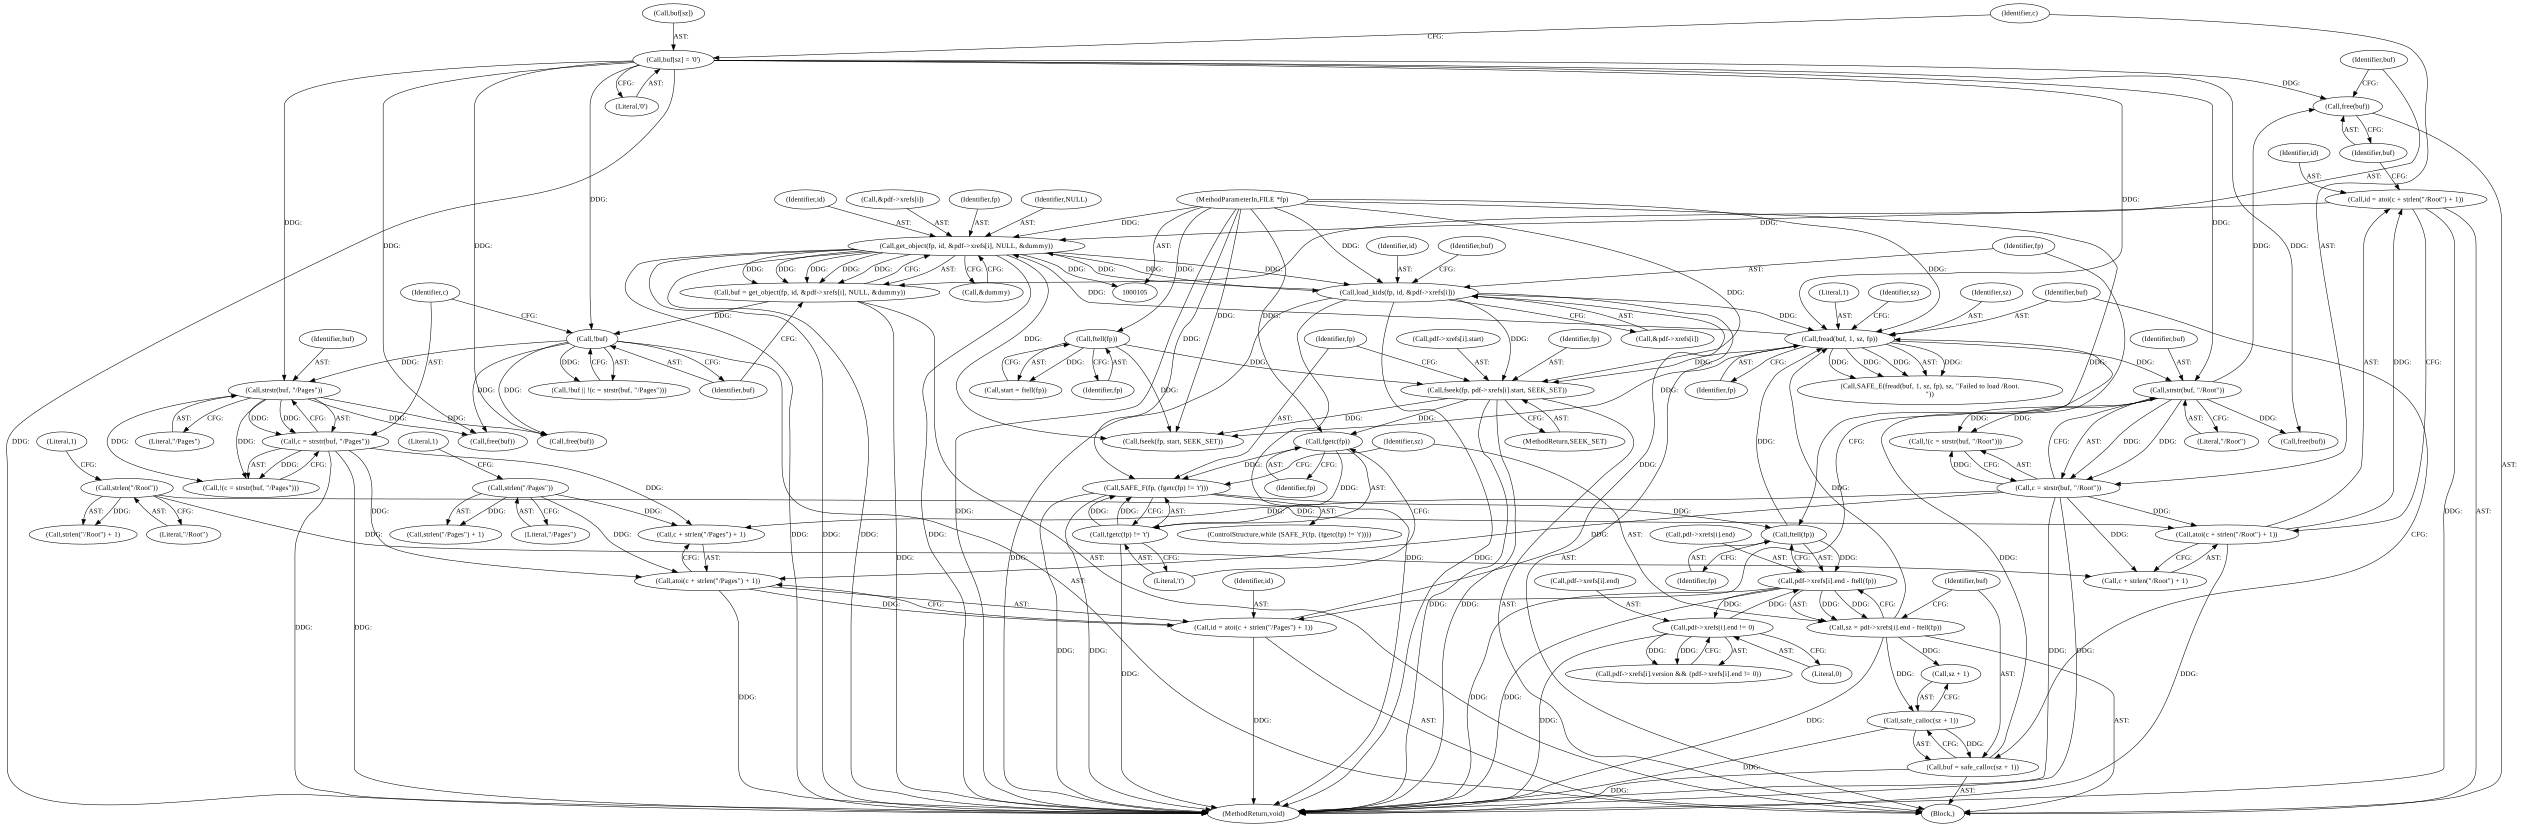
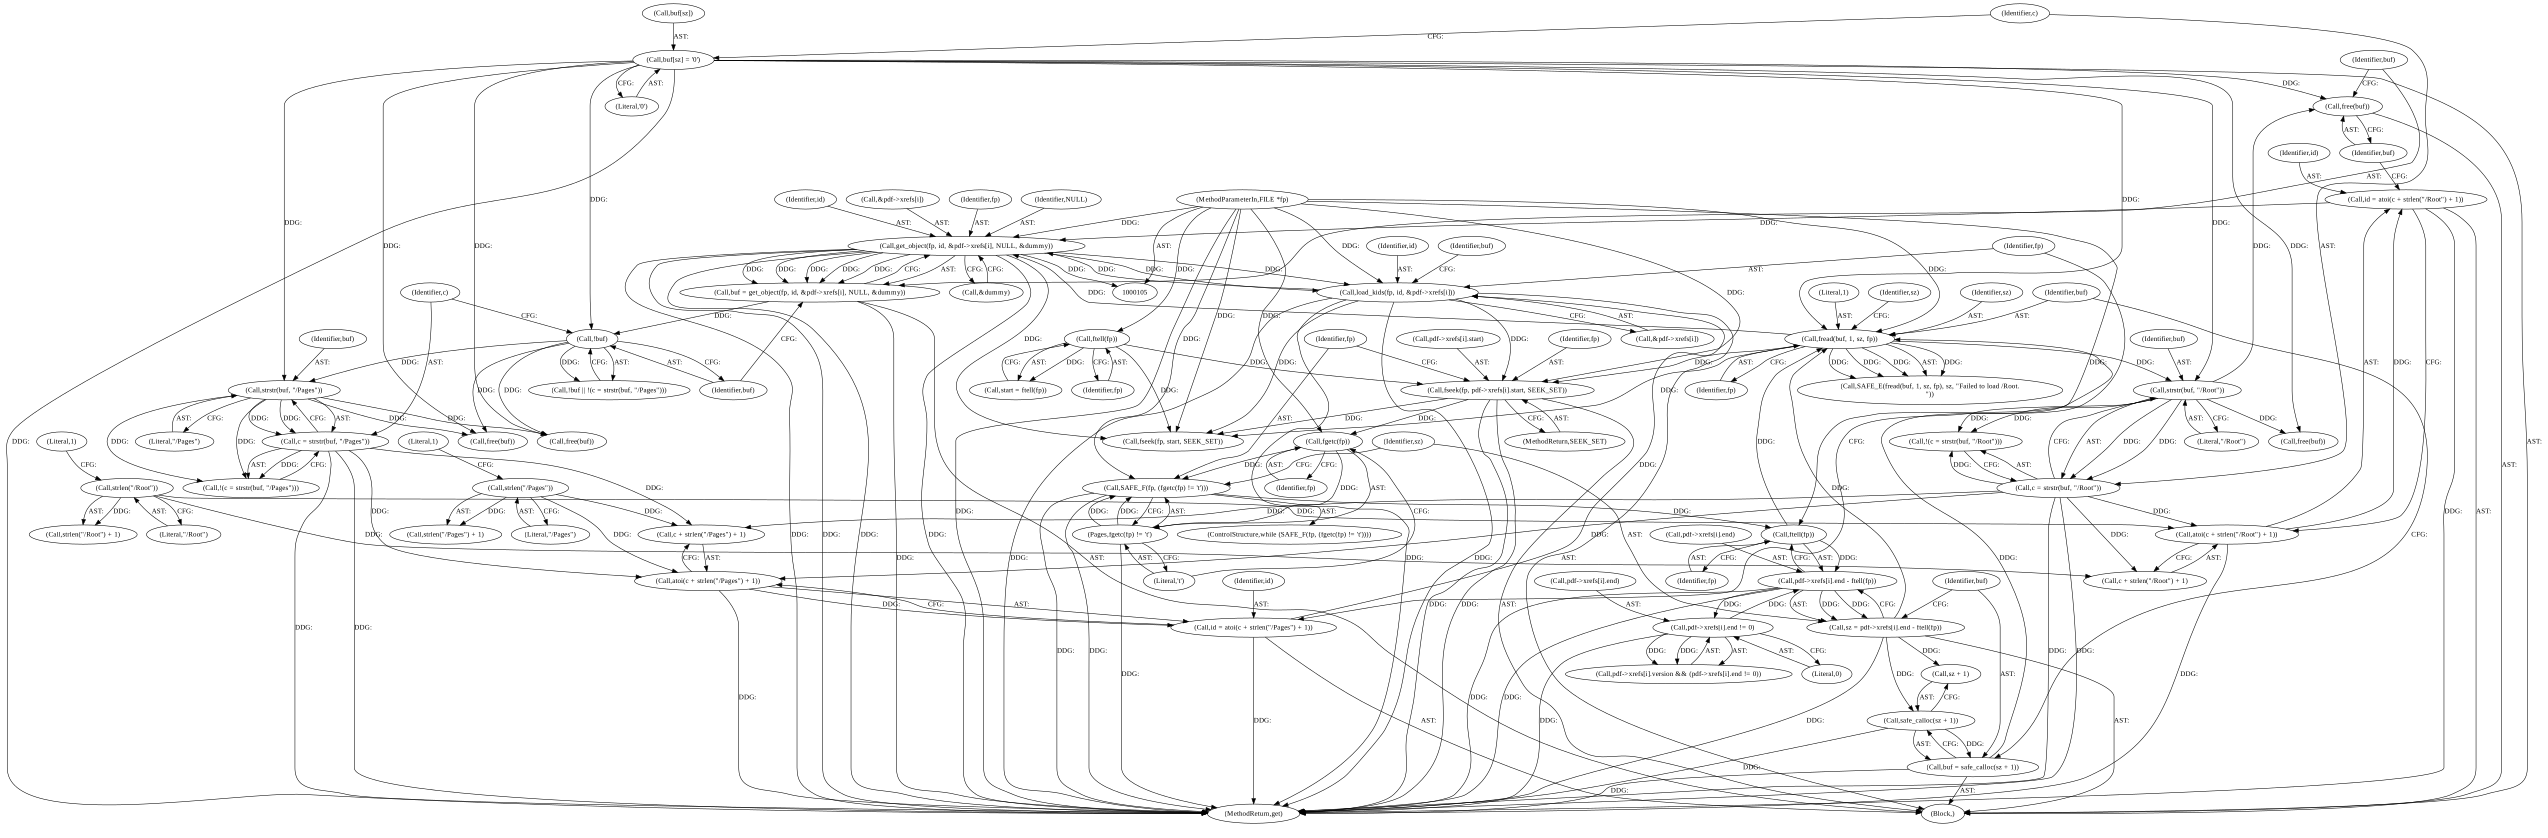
edge "(Call,load_kids(fp, id, &pdf->xrefs[i]))" -> "(Call,fread(buf, 1, sz, fp))": now "(Call,load_kids(fp, id, &pdf->xrefs[i]))" -> "(Call,fseek(fp, start, SEEK_SET))"
node "(Call,fgetc(fp) != 't')": label "(Call,fgetc(fp) != 't')" -> "(Pages,fgetc(fp) != 't')"
edge "(Call,pdf->xrefs[i].version && (pdf->xrefs[i].end != 0))" -> "(Call,pdf->xrefs[i].end != 0)": label "CFG: " -> "AST: "
edge "(Call,!buf)" -> "(Block,)": now "(Call,buf[sz] = '0')" -> "(Block,)"
node "(MethodReturn,void)": label "(MethodReturn,void)" -> "(MethodReturn,get)"
